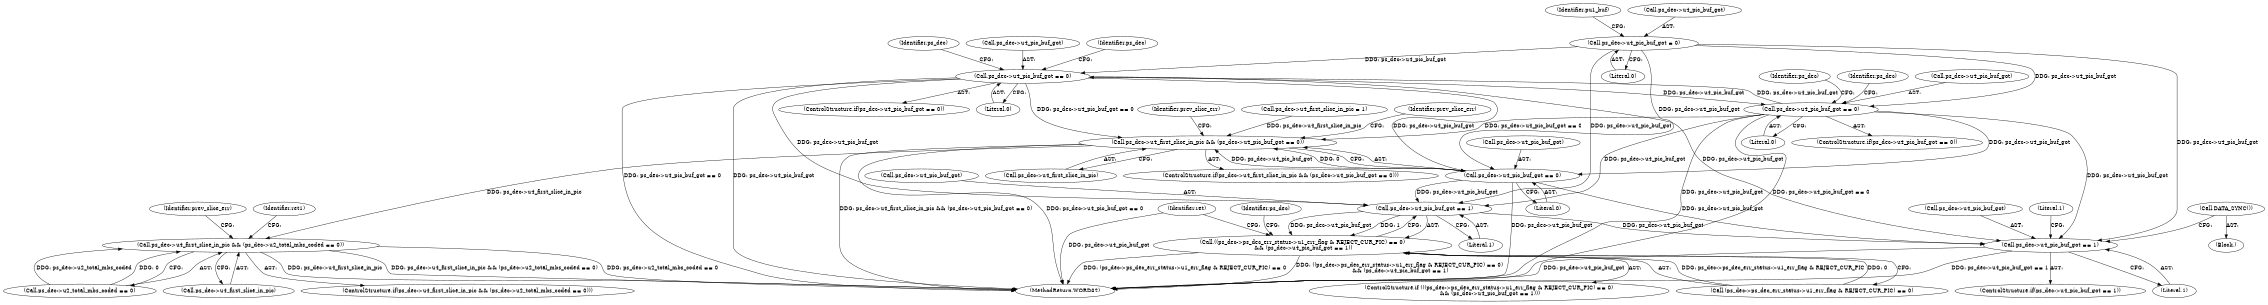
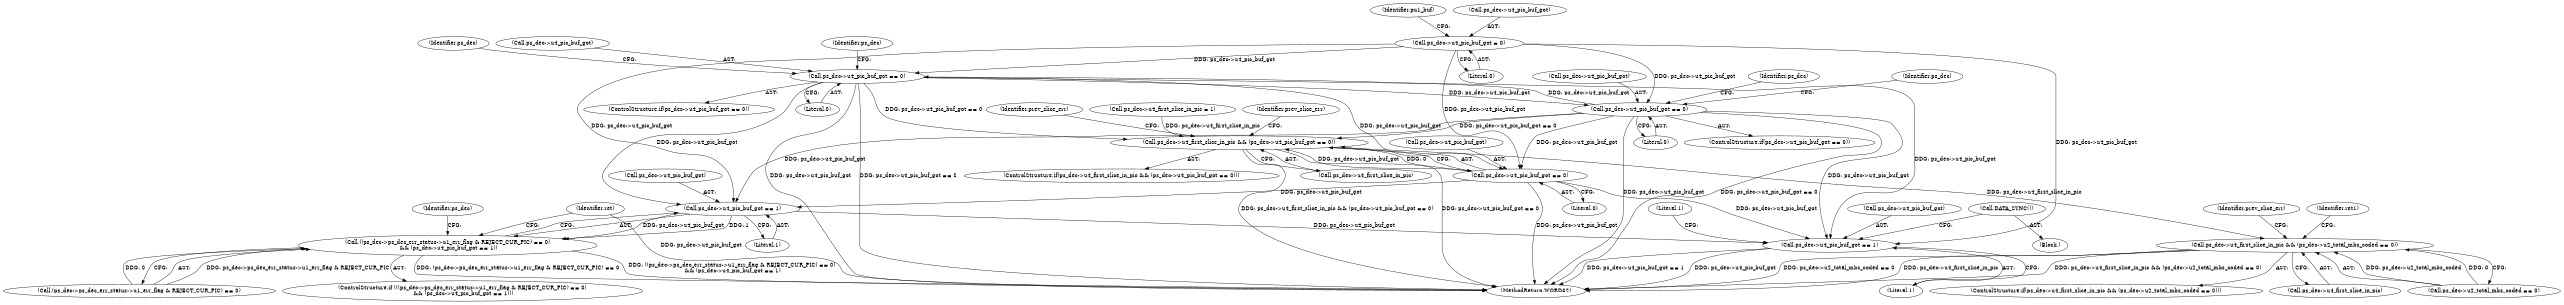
node "(ControlStructure,if(ps_dec->u4_pic_buf_got == 1))": removed
